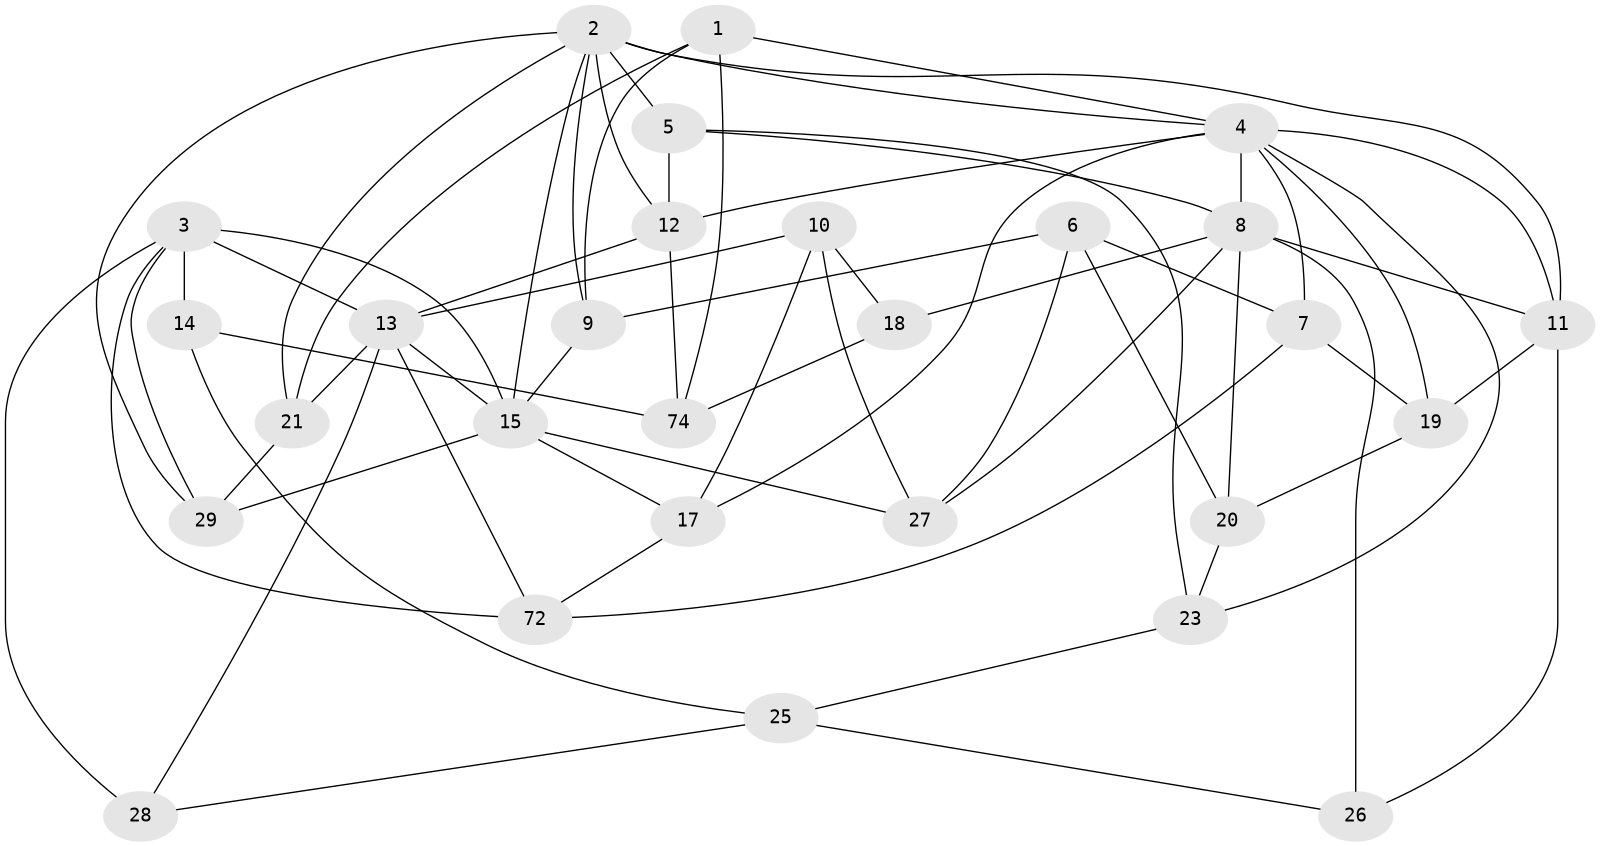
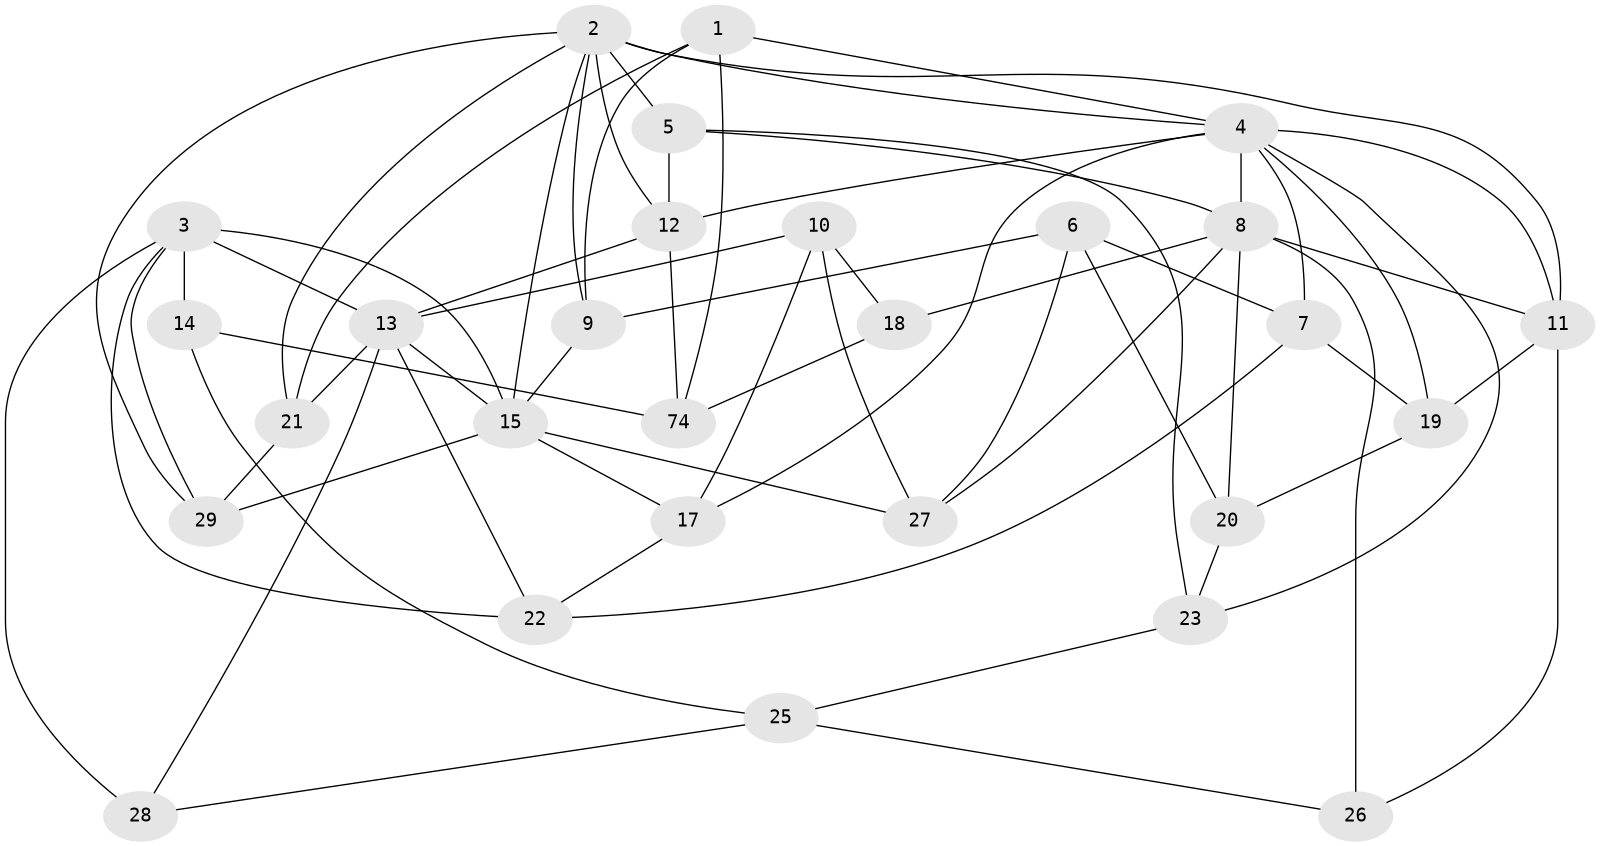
node "72": label "72" -> "22"
